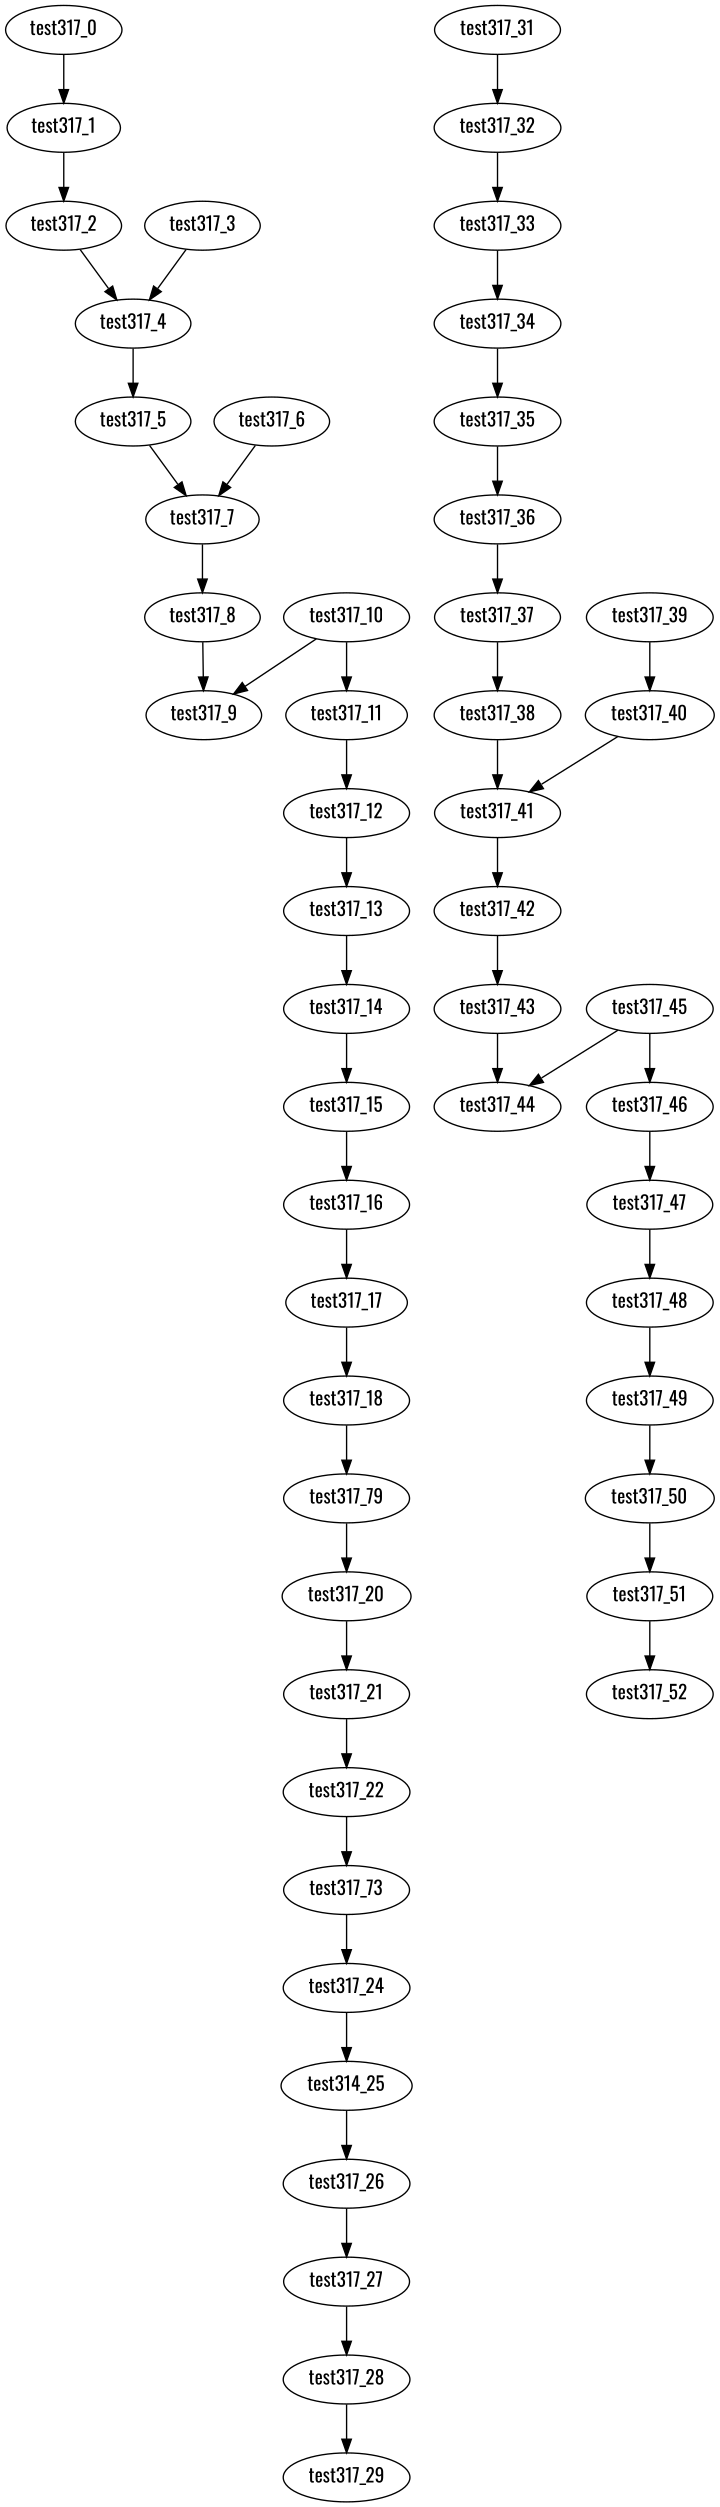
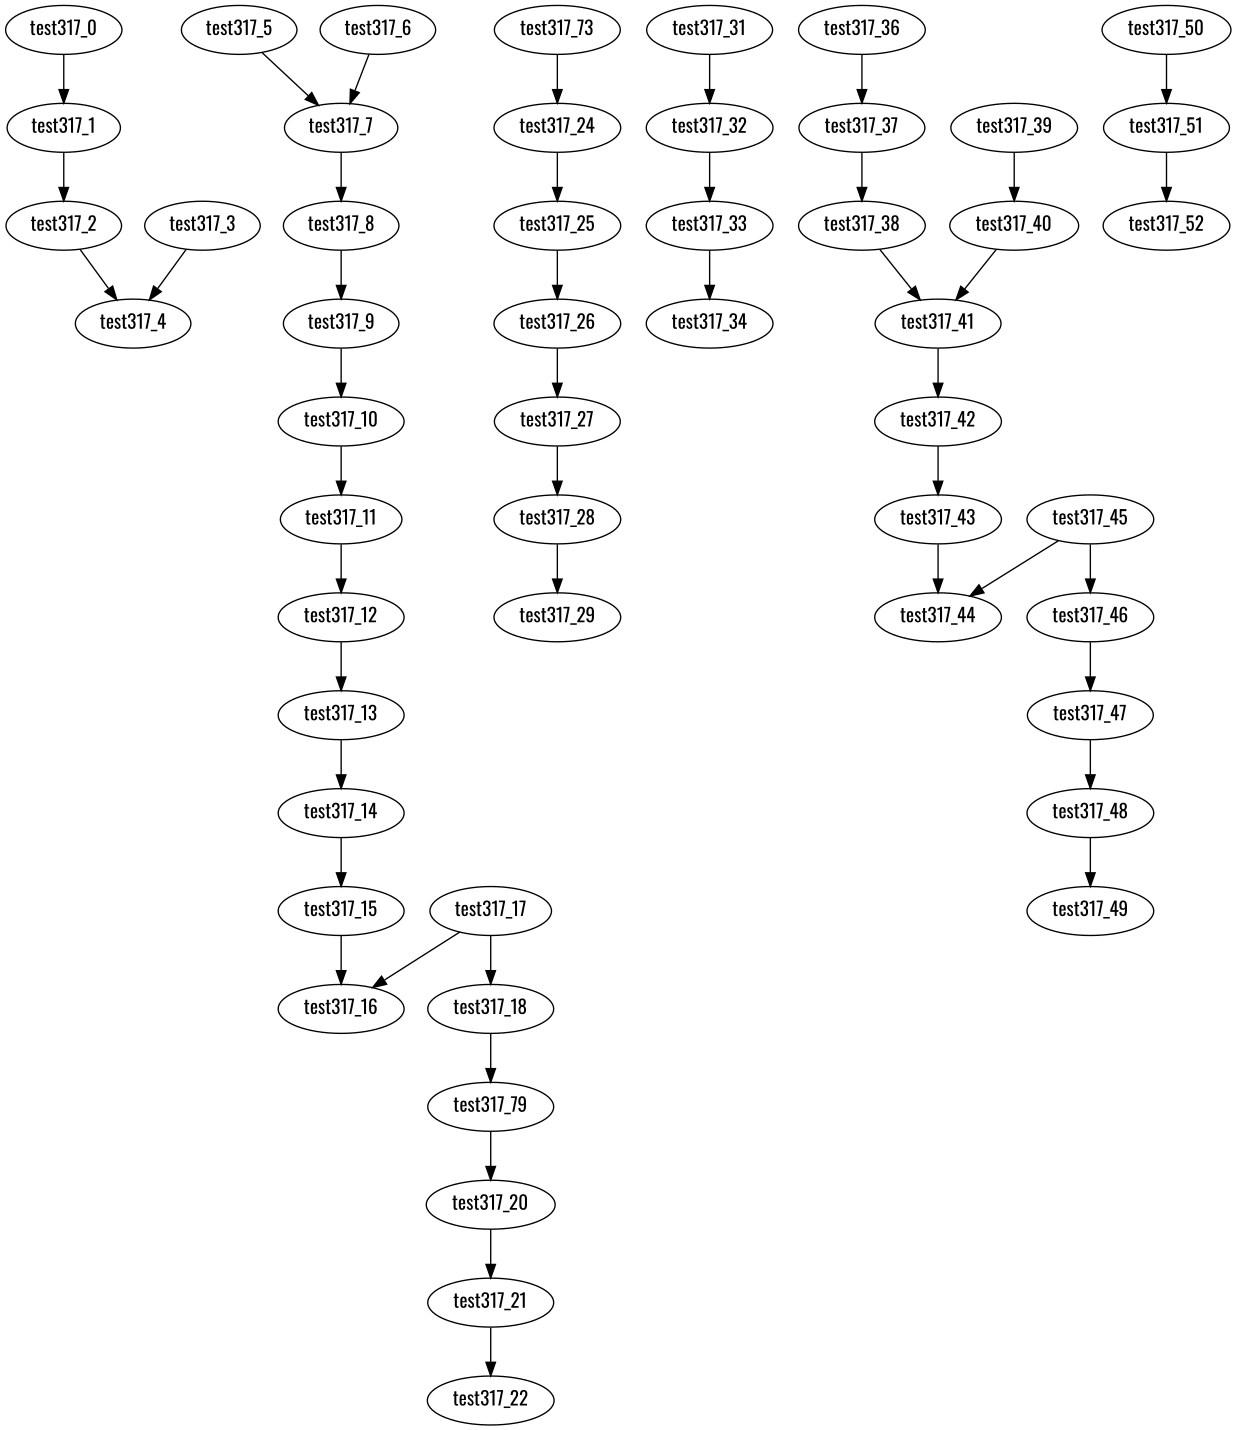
edge "test317_4" -> "test317_5": removed
node "test317_35": removed
edge "test317_10" -> "test317_9": reversed
edge "test317_16" -> "test317_17": reversed
edge "test317_49" -> "test317_50": removed
edge "test317_22" -> "test317_73": removed
node "test314_25": label "test314_25" -> "test317_25"
